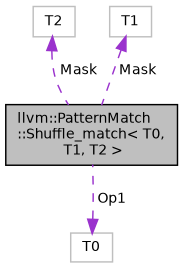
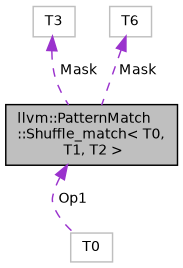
node "T2": label "T2" -> "T3"
node "T1": label "T1" -> "T6"
edge "llvm::PatternMatch ::Shuffle_match< T0, T1, T2 >" -> "T0": reversed
